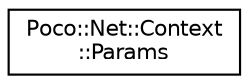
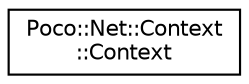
node "Poco::Net::Context ::Params": label "Poco::Net::Context ::Params" -> "Poco::Net::Context ::Context"
